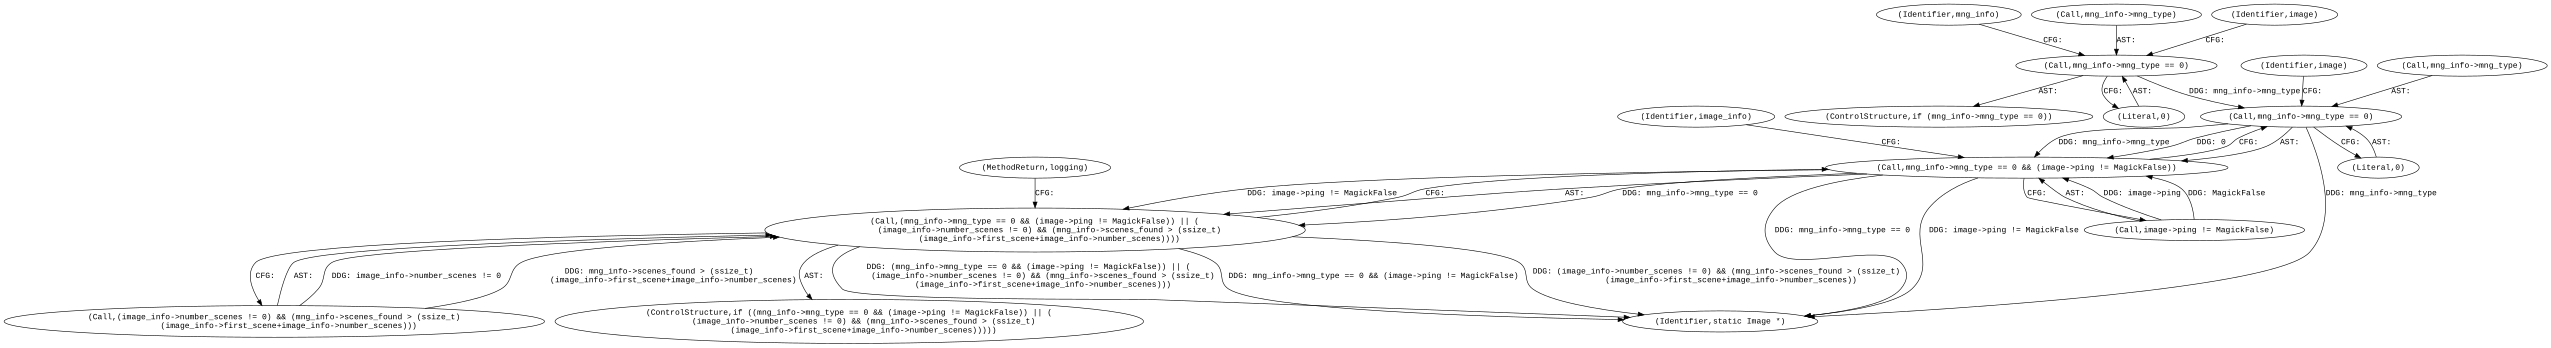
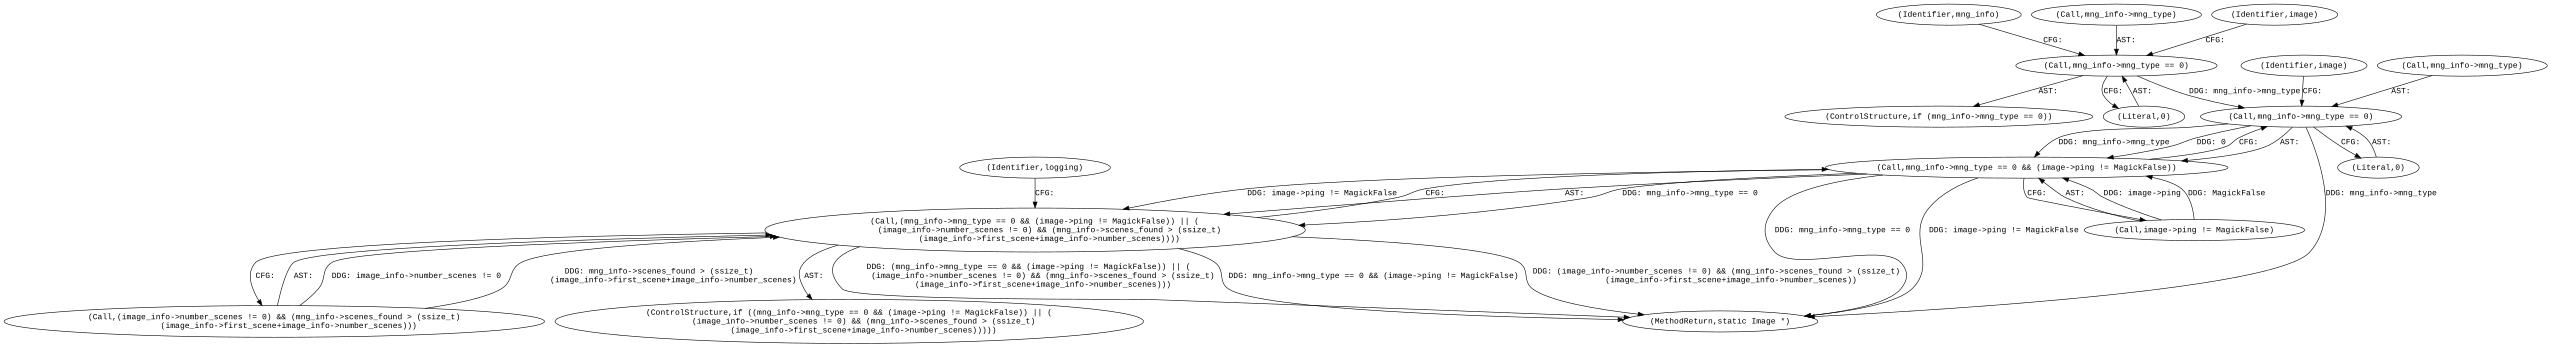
node "(Identifier,image_info)": removed
node "(MethodReturn,logging)": label "(MethodReturn,logging)" -> "(Identifier,logging)"
node "(Identifier,static Image *)": label "(Identifier,static Image *)" -> "(MethodReturn,static Image *)"
